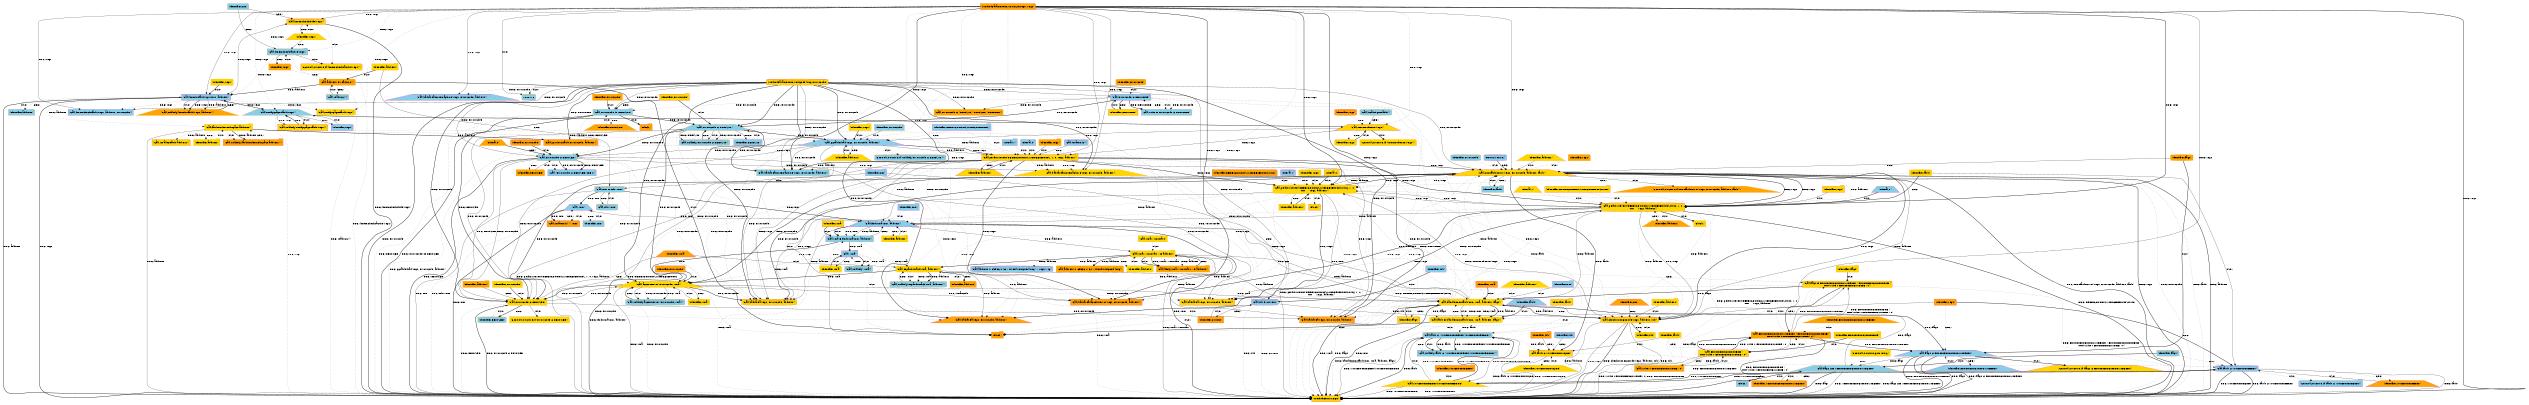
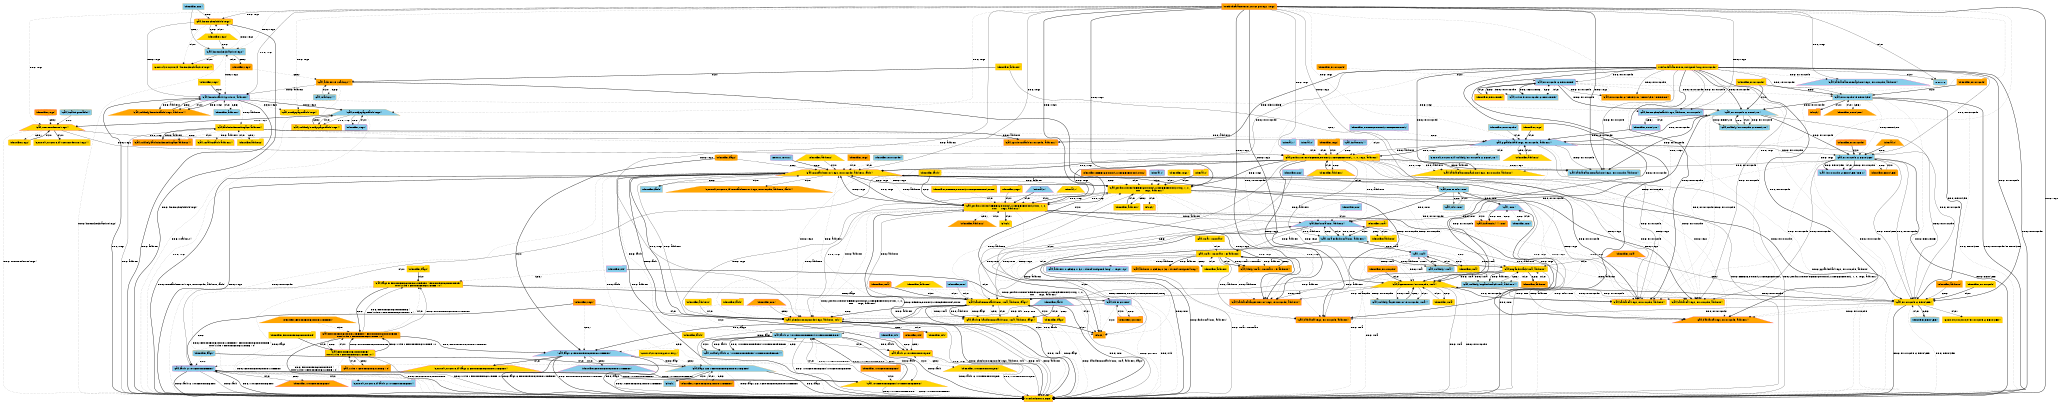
edge "(Call,address = read_cr2())" -> "(Call,kmmio_fault(spurious, address))": style bold -> solid
edge "(MethodParameterIn,unsigned long error_code)" -> "(Call,pgtable_bad(regs, error_code, address))": now "(Identifier,PF_RSVD)" -> "(Call,pgtable_bad(regs, error_code, address))"
edge "(Call,error_code & PF_RSVD)" -> "(Identifier,PF_RSVD)": label "PAGE: " -> "CFG: "
edge "(Call,vma->vm_start <= address)" -> "(Call,bad_area_access_error(regs, error_code, address))": now "(Call,likely(vma->vm_start <= address))" -> "(Call,bad_area_access_error(regs, error_code, address))"
edge "(Call,fault & (VM_FAULT_RETRY|VM_FAULT_ERROR))" -> "(Call,VM_FAULT_RETRY|VM_FAULT_ERROR)": label "DDG: FAULT_FLAG_KILLABLE" -> "CFG: "
